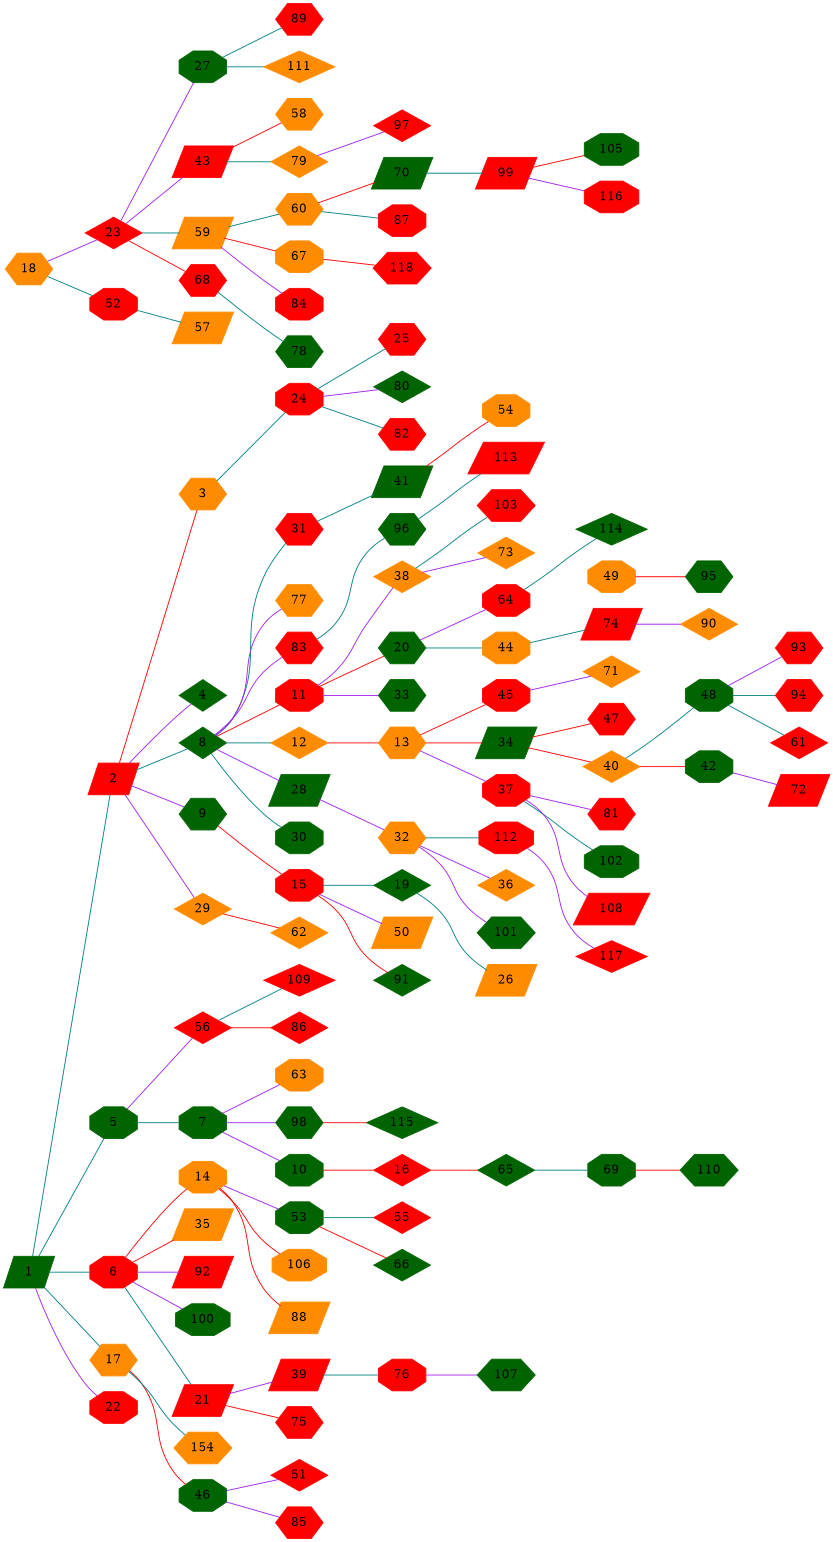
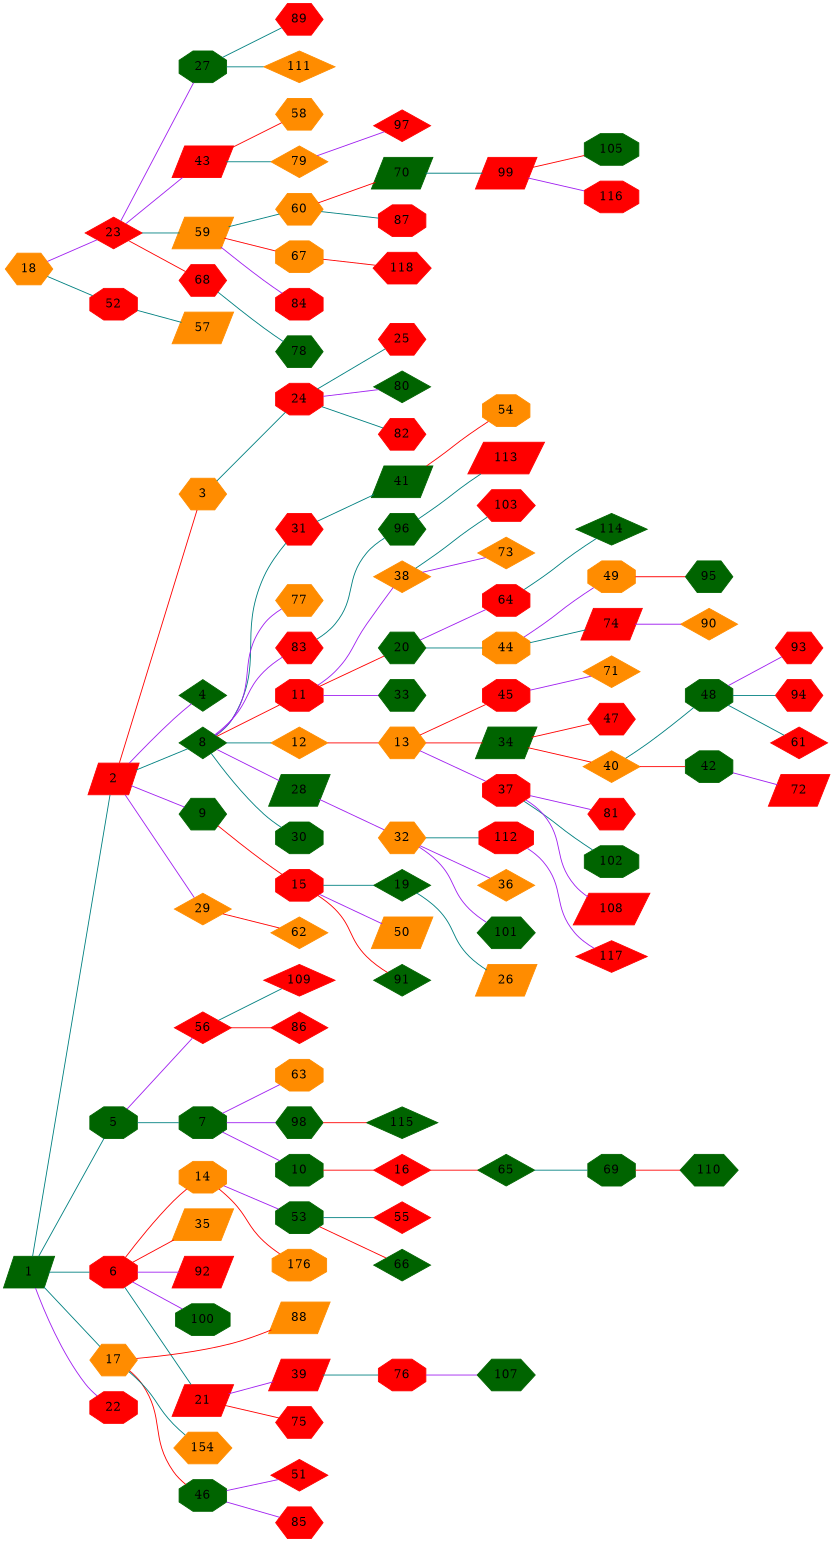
edge "49" -- "44": added
edge "14" -- "88": now "17" -- "88"
node "106": label "106" -> "176"
